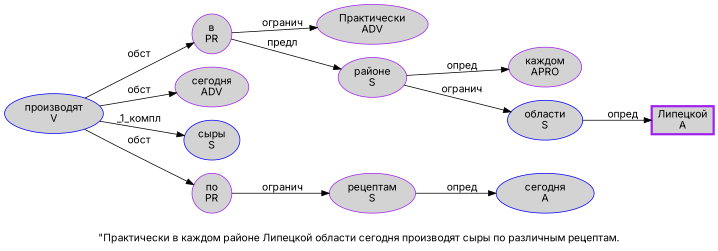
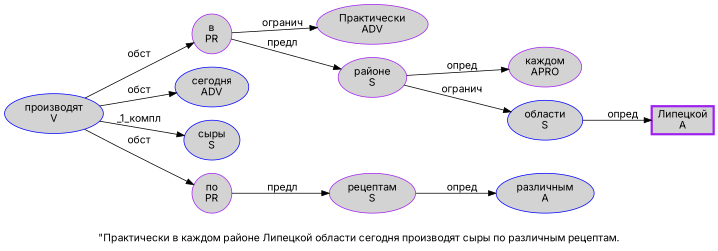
node "сегодня ADV": color purple -> blue
edge "по PR" -> "рецептам S": label "огранич" -> "предл"
node "сегодня A": label "сегодня A" -> "различным A"
